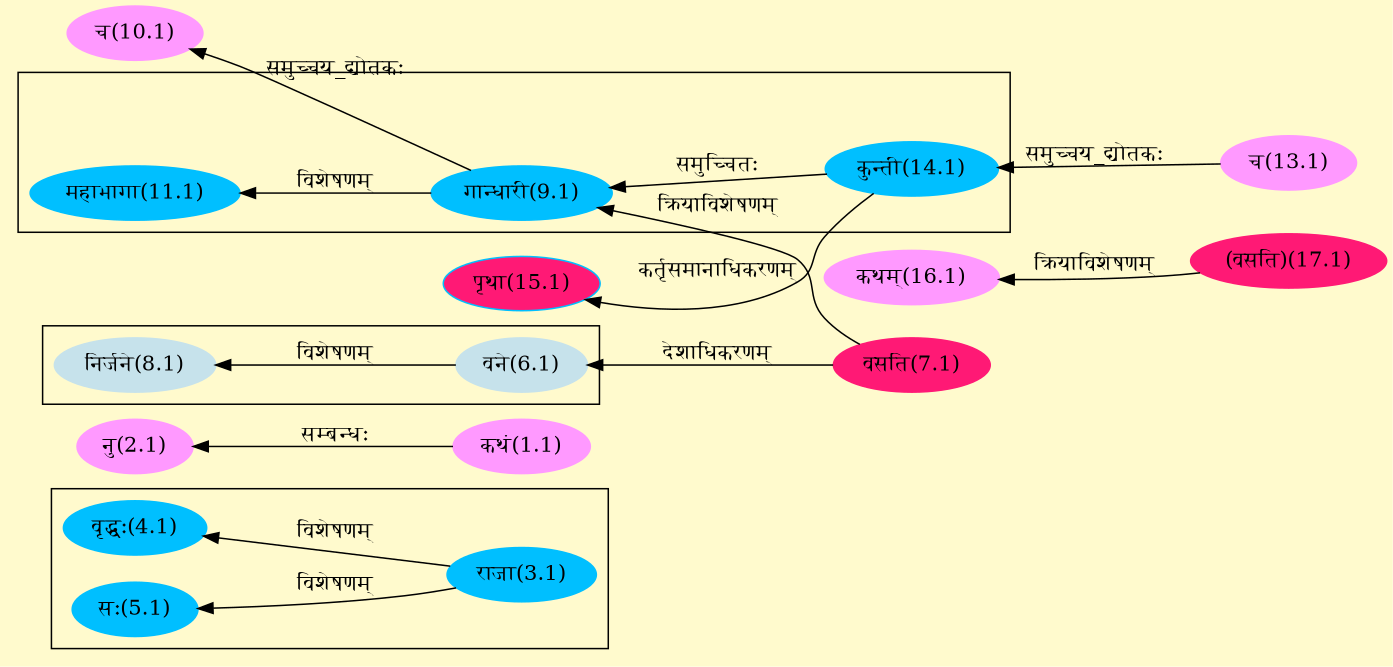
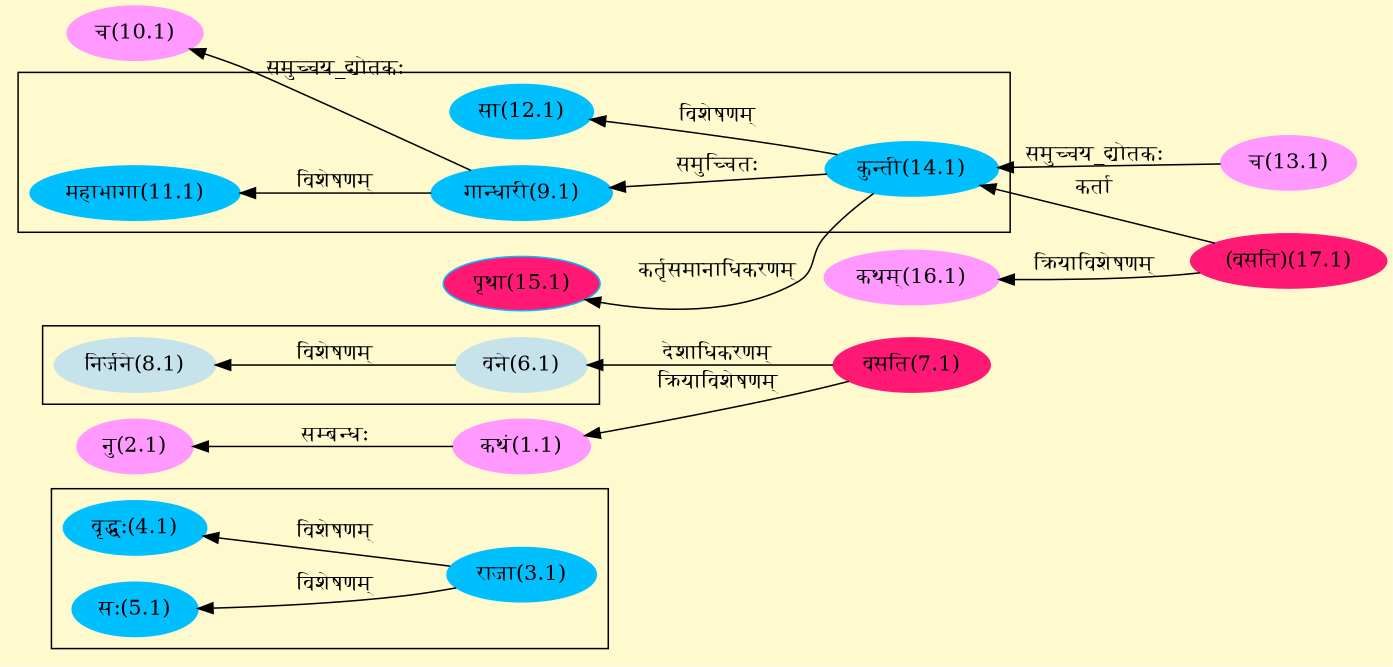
node "सा(12.1)": added
edge "(वसति)(17.1)" -> "कुन्ती(14.1)": added, label "कर्ता"
edge "वसति(7.1)" -> "गान्धारी(9.1)": now "वसति(7.1)" -> "कथं(1.1)"
